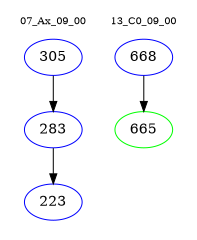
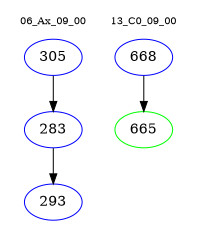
cluster "07_Ax_09_00": label "07_Ax_09_00" -> "06_Ax_09_00"
node "223": label "223" -> "293"
